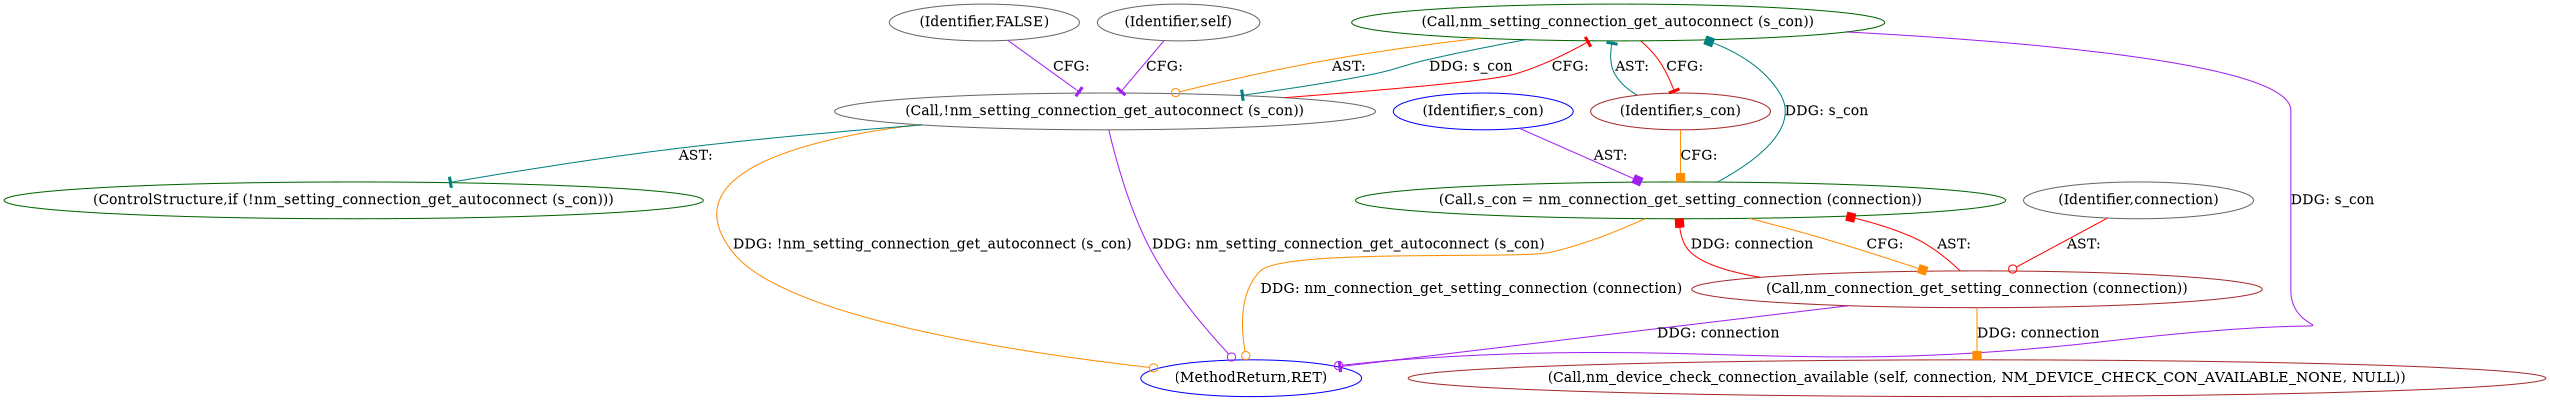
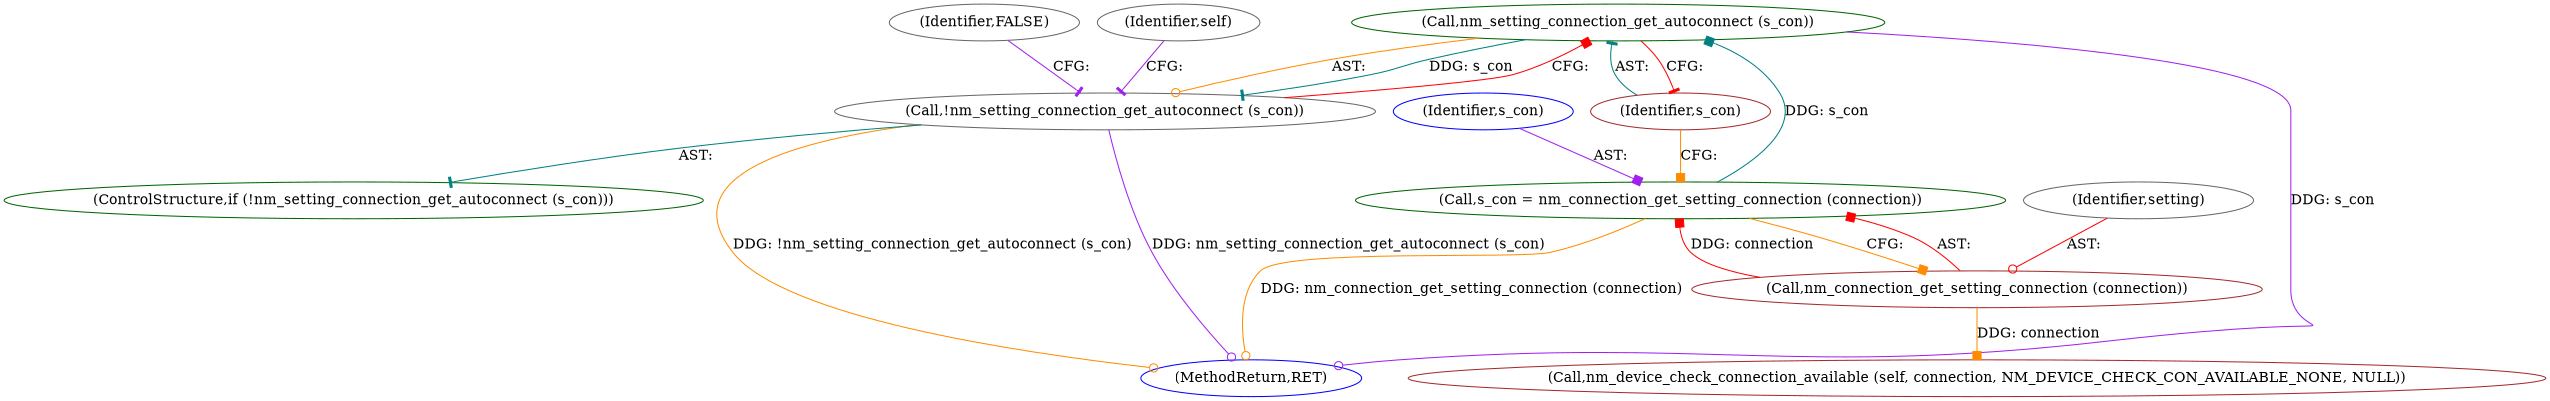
edge "(Call,!nm_setting_connection_get_autoconnect (s_con))" -> "(Call,nm_setting_connection_get_autoconnect (s_con))": arrowhead tee -> box
node "(Identifier,connection)": label "(Identifier,connection)" -> "(Identifier,setting)"
edge "(Call,nm_connection_get_setting_connection (connection))" -> "(MethodReturn,RET)": removed, label "DDG: connection"
